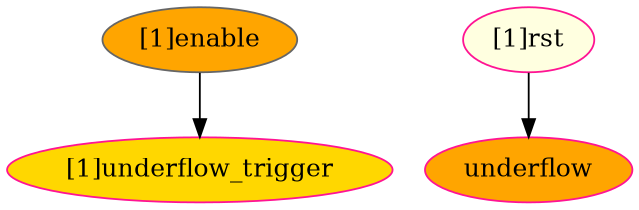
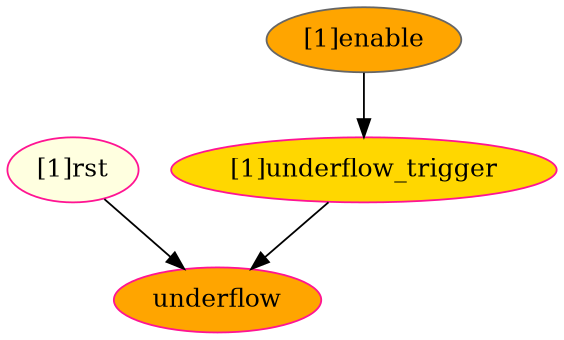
edge "[1]underflow_trigger" -> "underflow": added
